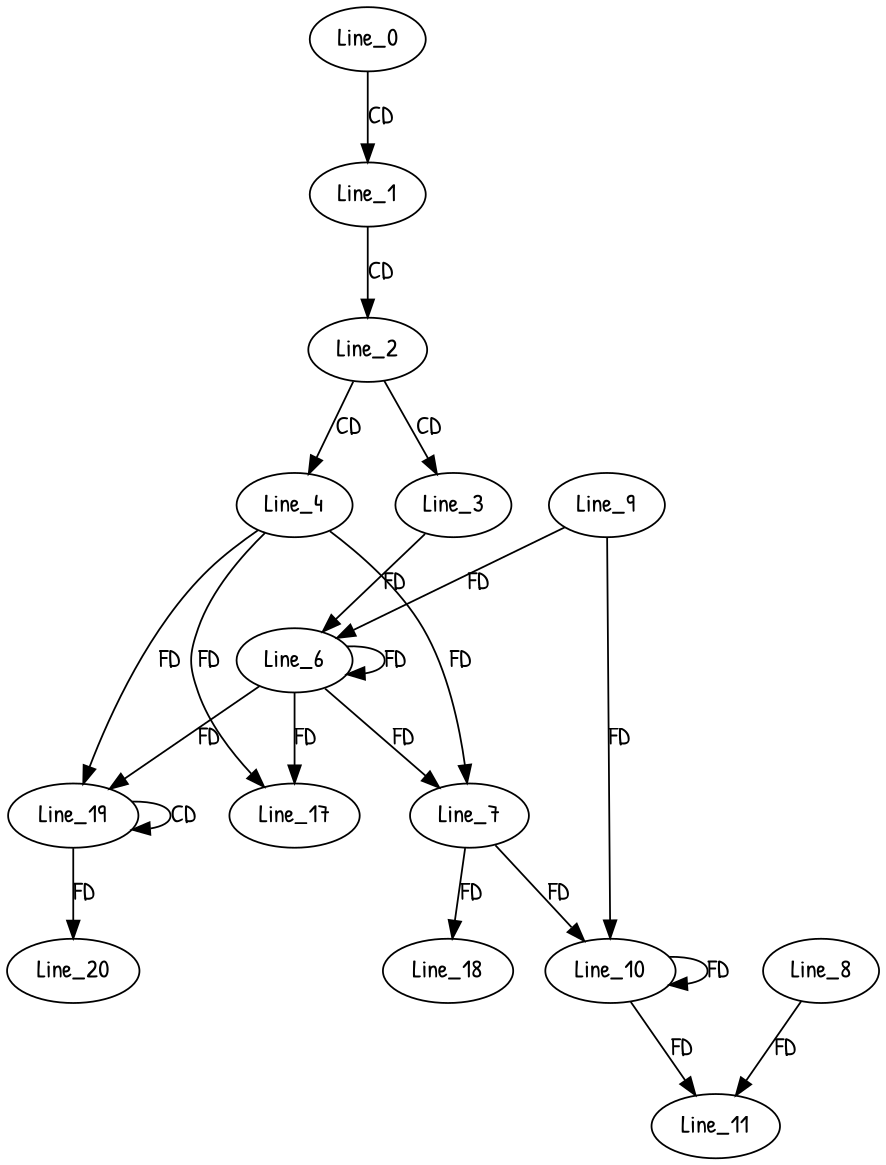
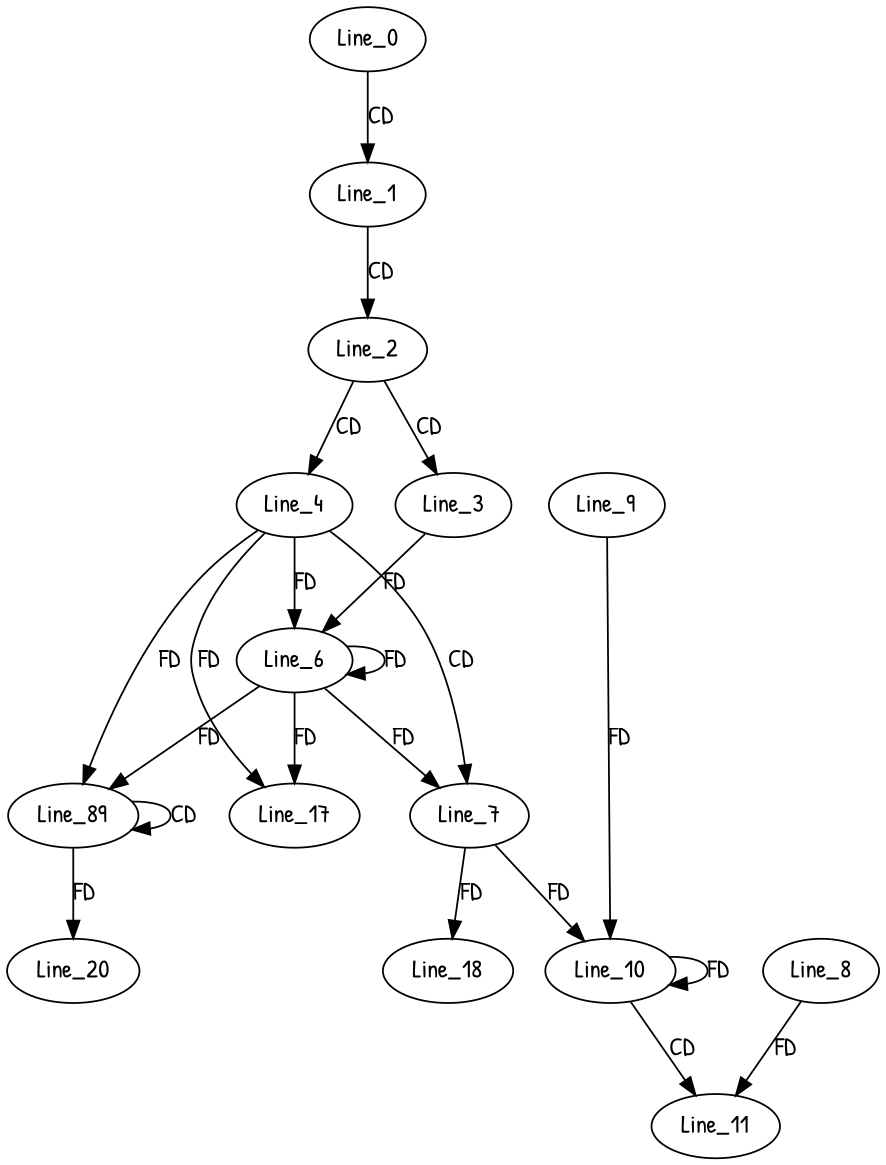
edge "Line_9" -> "Line_6": now "Line_4" -> "Line_6"
edge "Line_4" -> "Line_7": label "FD" -> "CD"
node "Line_19": label "Line_19" -> "Line_89"
edge "Line_10" -> "Line_11": label "FD" -> "CD"
